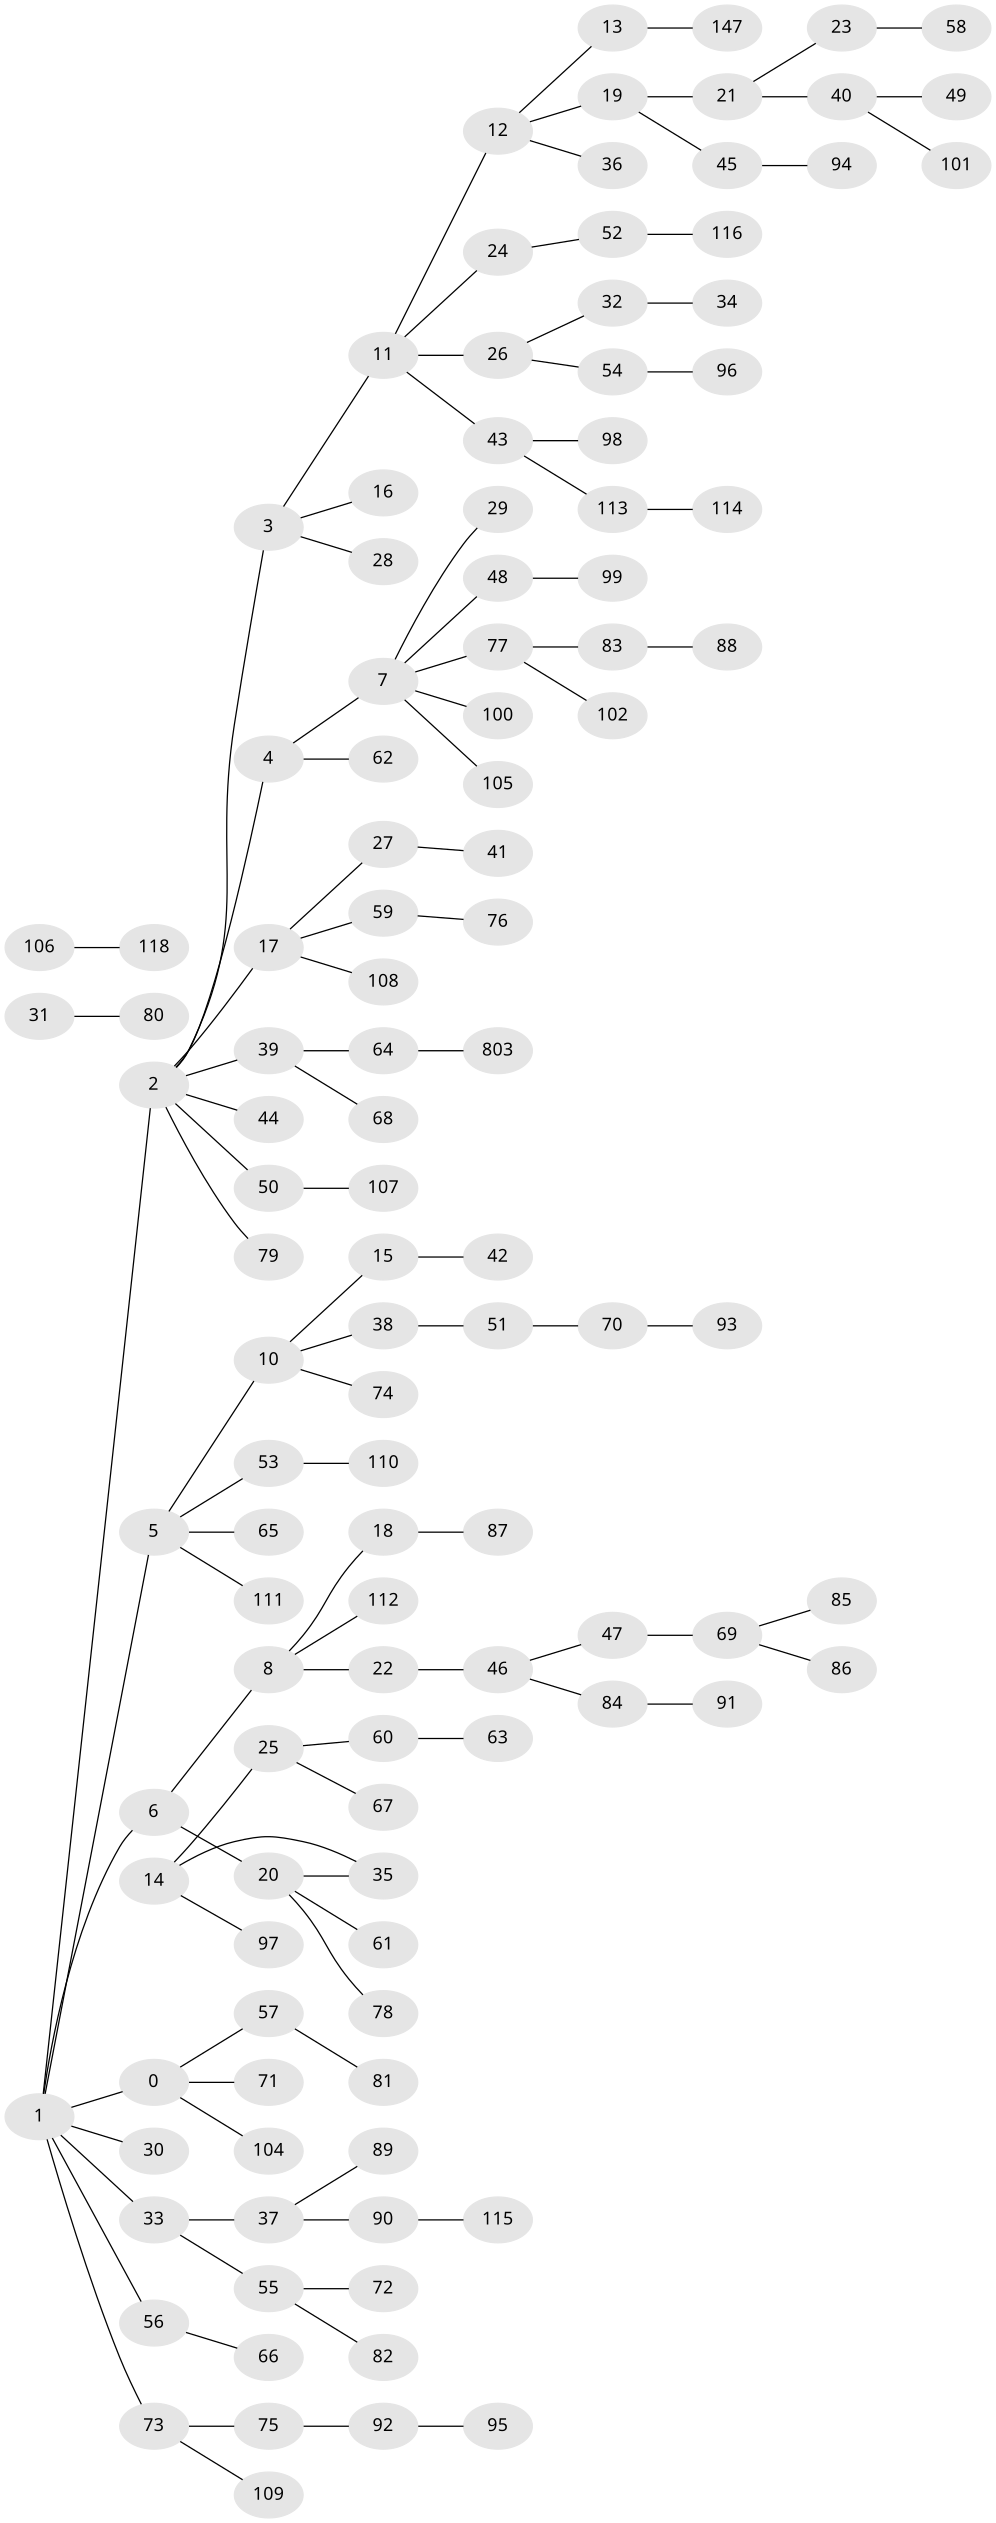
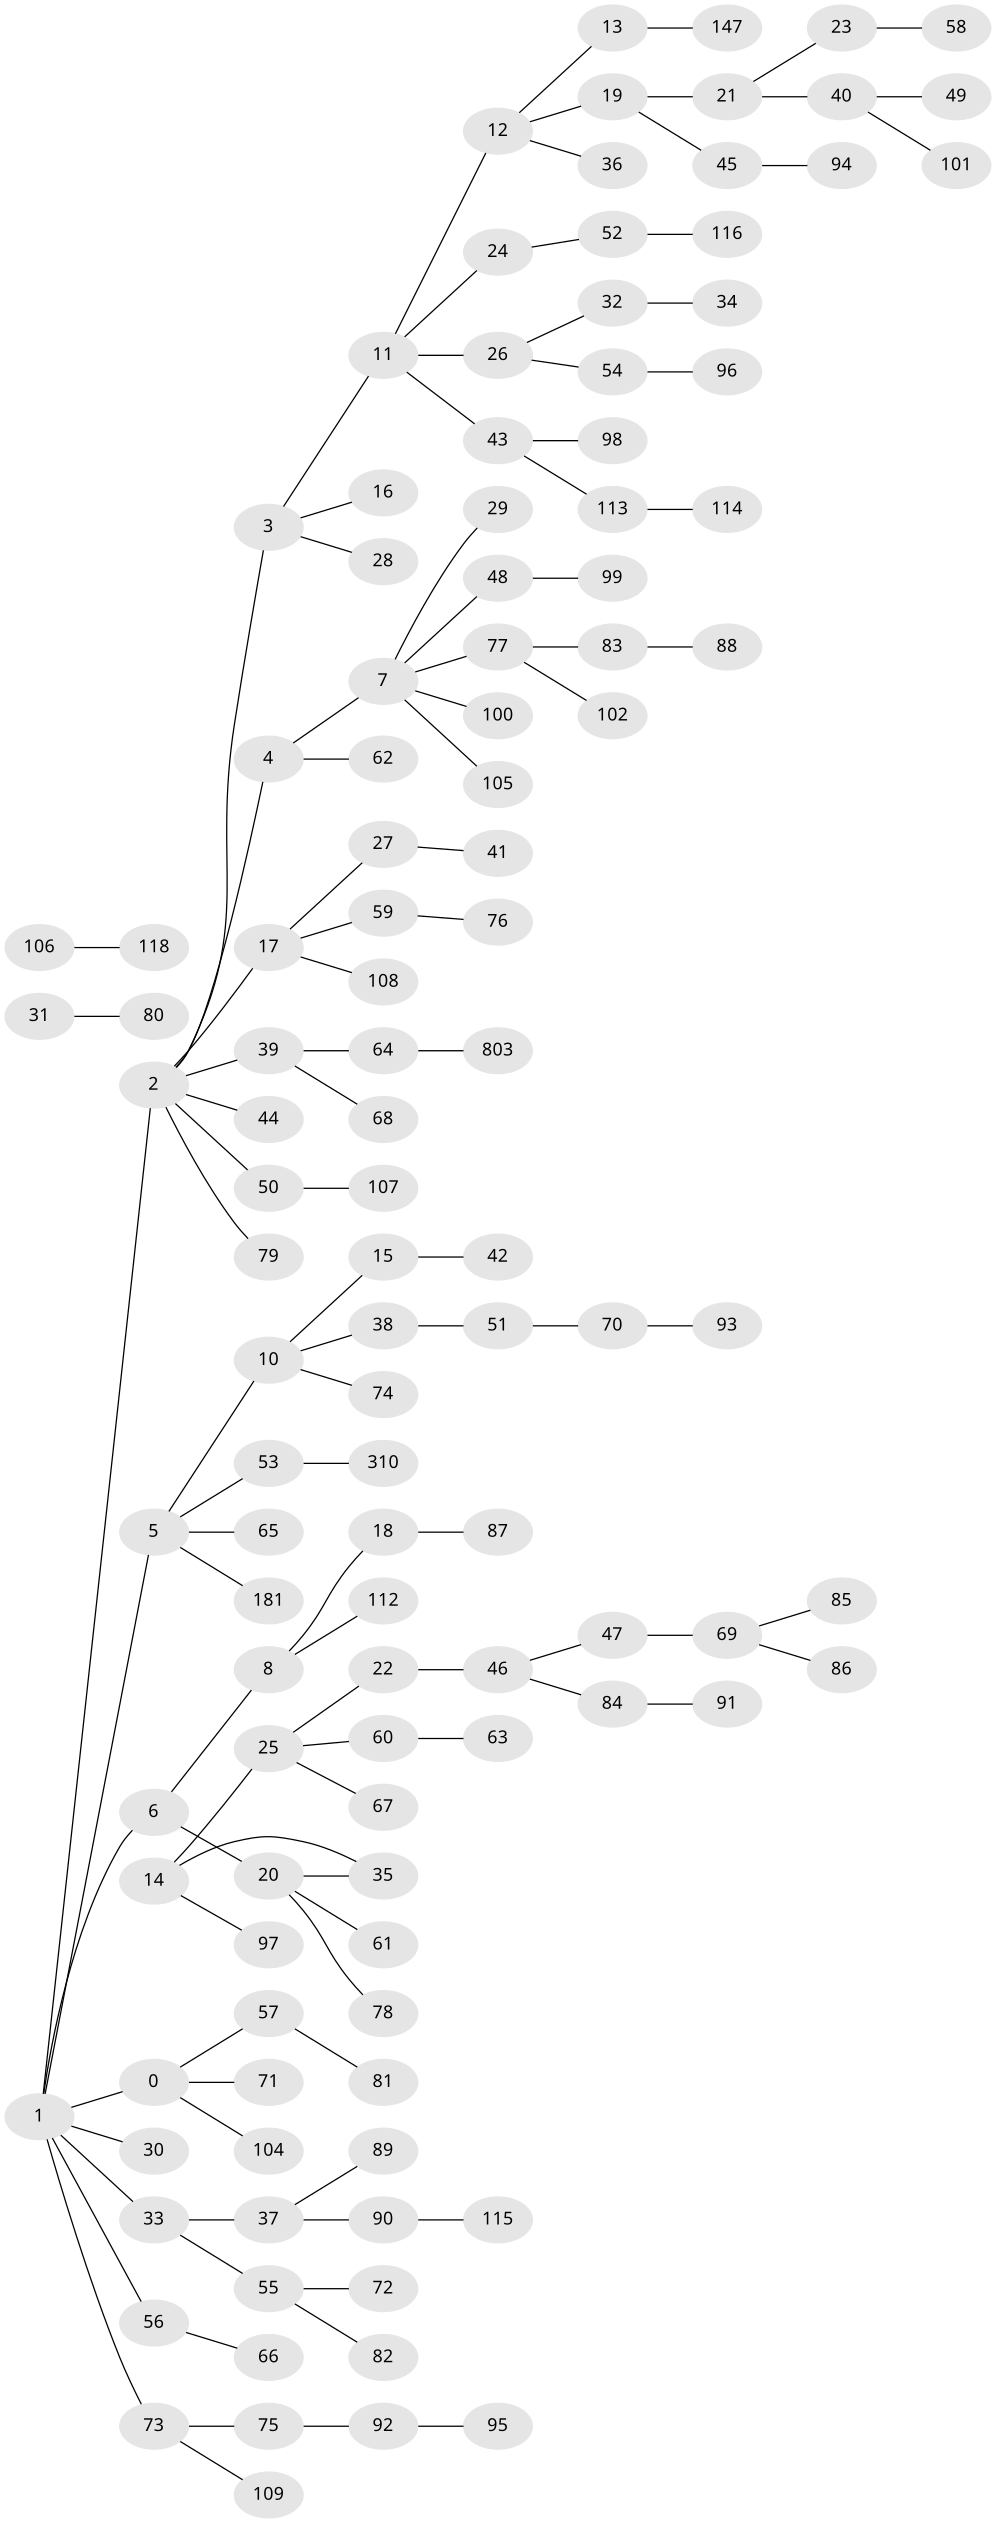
node "110": label "110" -> "310"
node "111": label "111" -> "181"
edge "8" -- "22": now "25" -- "22"
